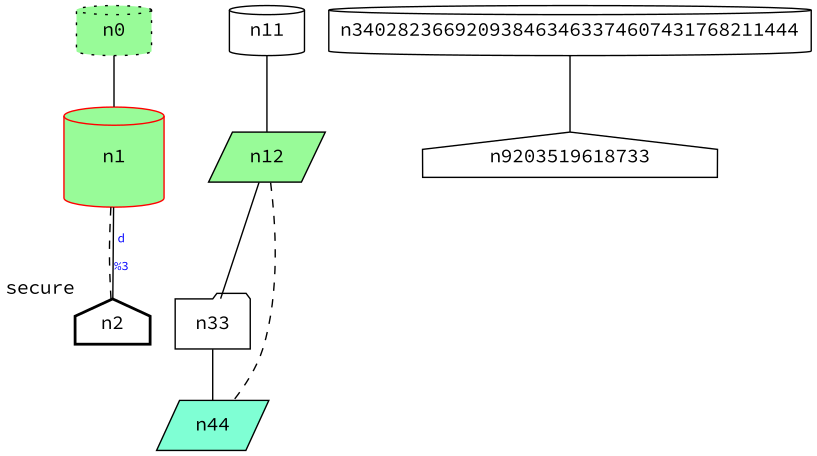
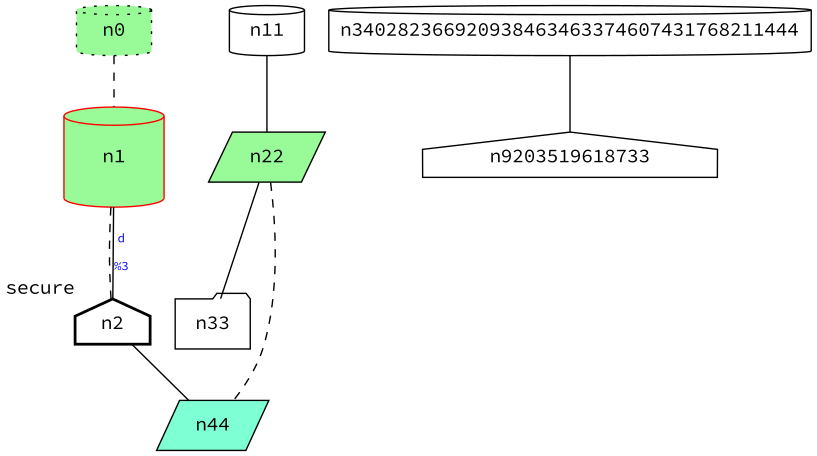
edge "n0" -- "n1": style solid -> dashed
node "n12": label "n12" -> "n22"
edge "n33" -- "n44": now "n2 secure" -- "n44"
